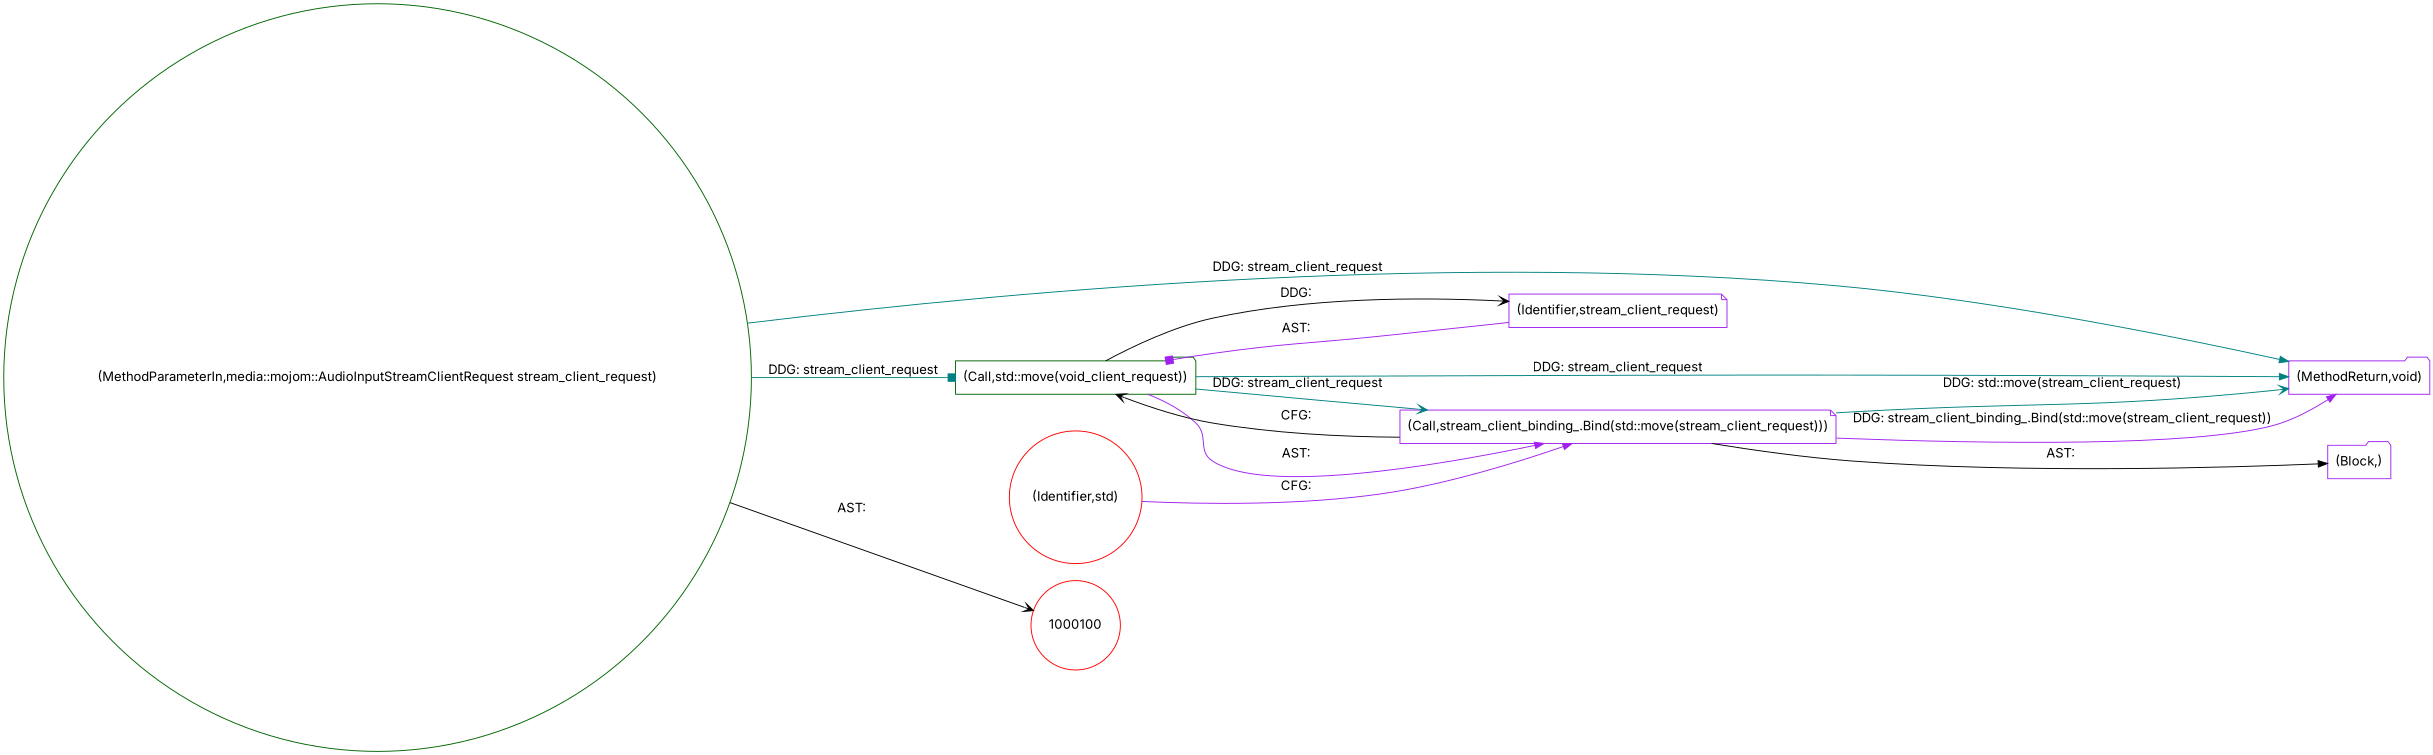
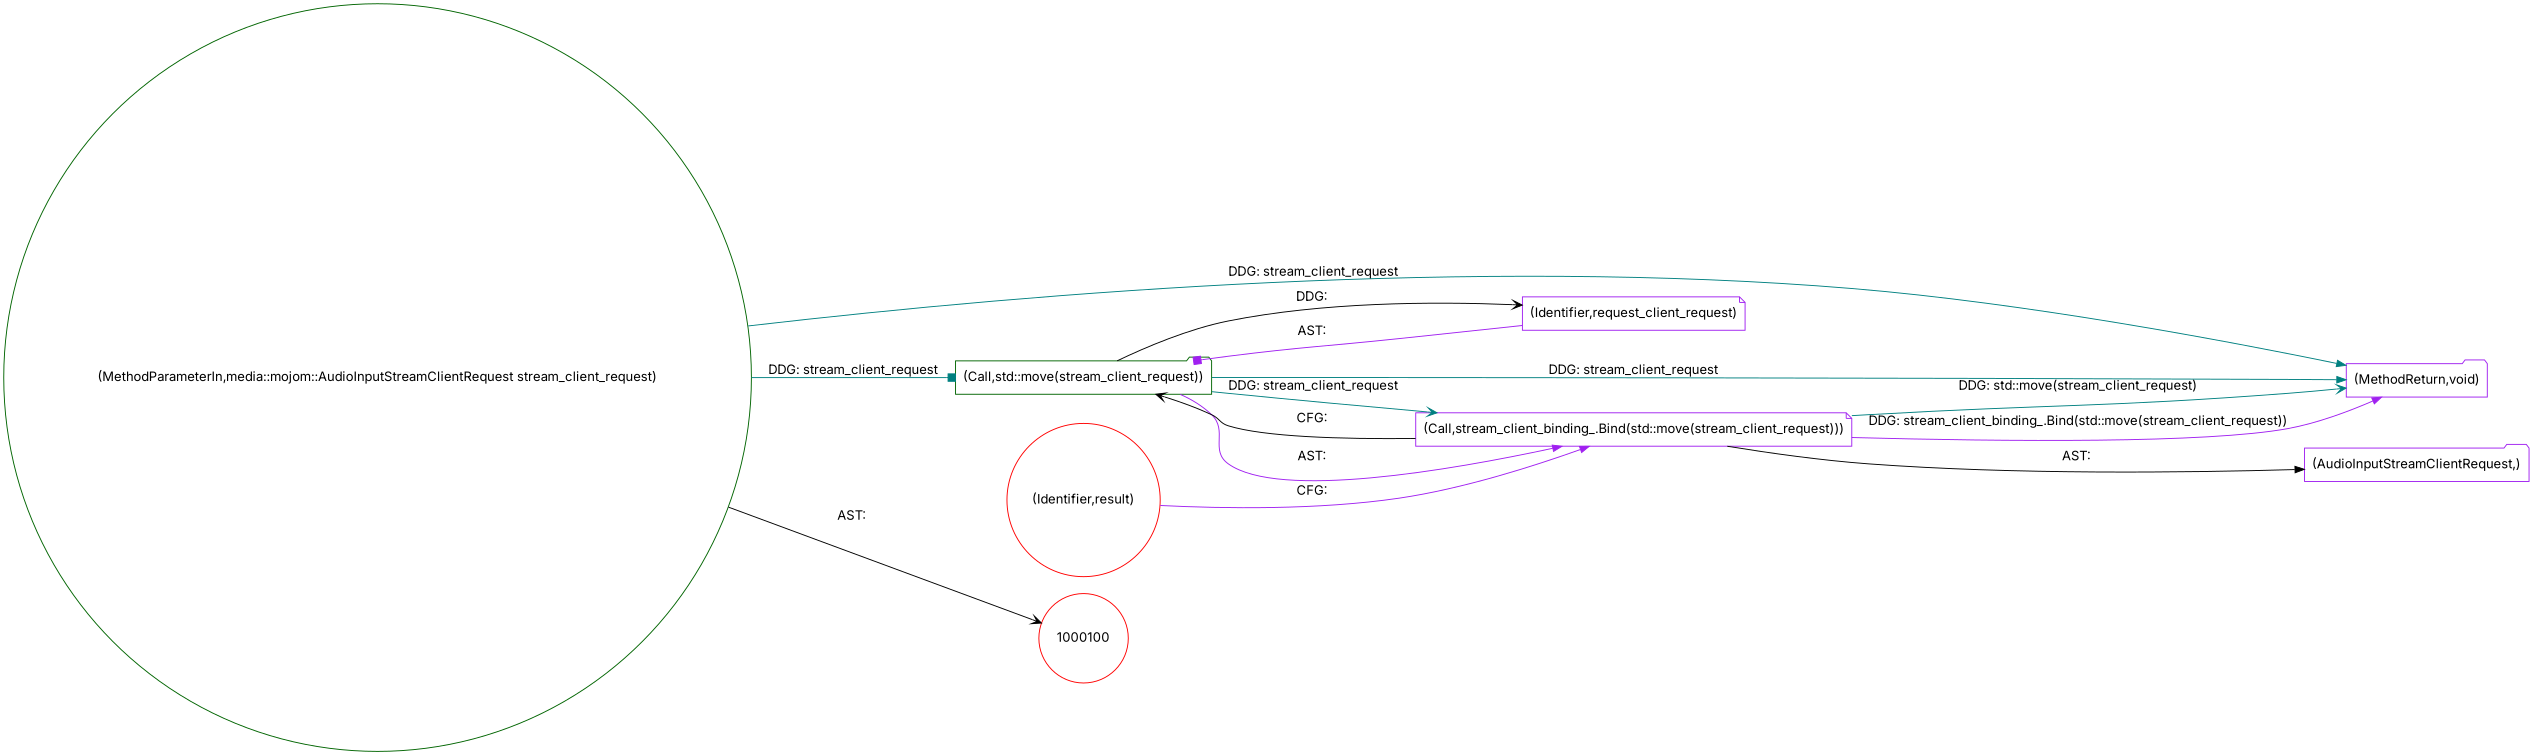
node "(Identifier,stream_client_request)": label "(Identifier,stream_client_request)" -> "(Identifier,request_client_request)"
node "(Call,std::move(void_client_request))": label "(Call,std::move(void_client_request))" -> "(Call,std::move(stream_client_request))"
node "(Block,)": label "(Block,)" -> "(AudioInputStreamClientRequest,)"
node "(Identifier,std)": label "(Identifier,std)" -> "(Identifier,result)"
